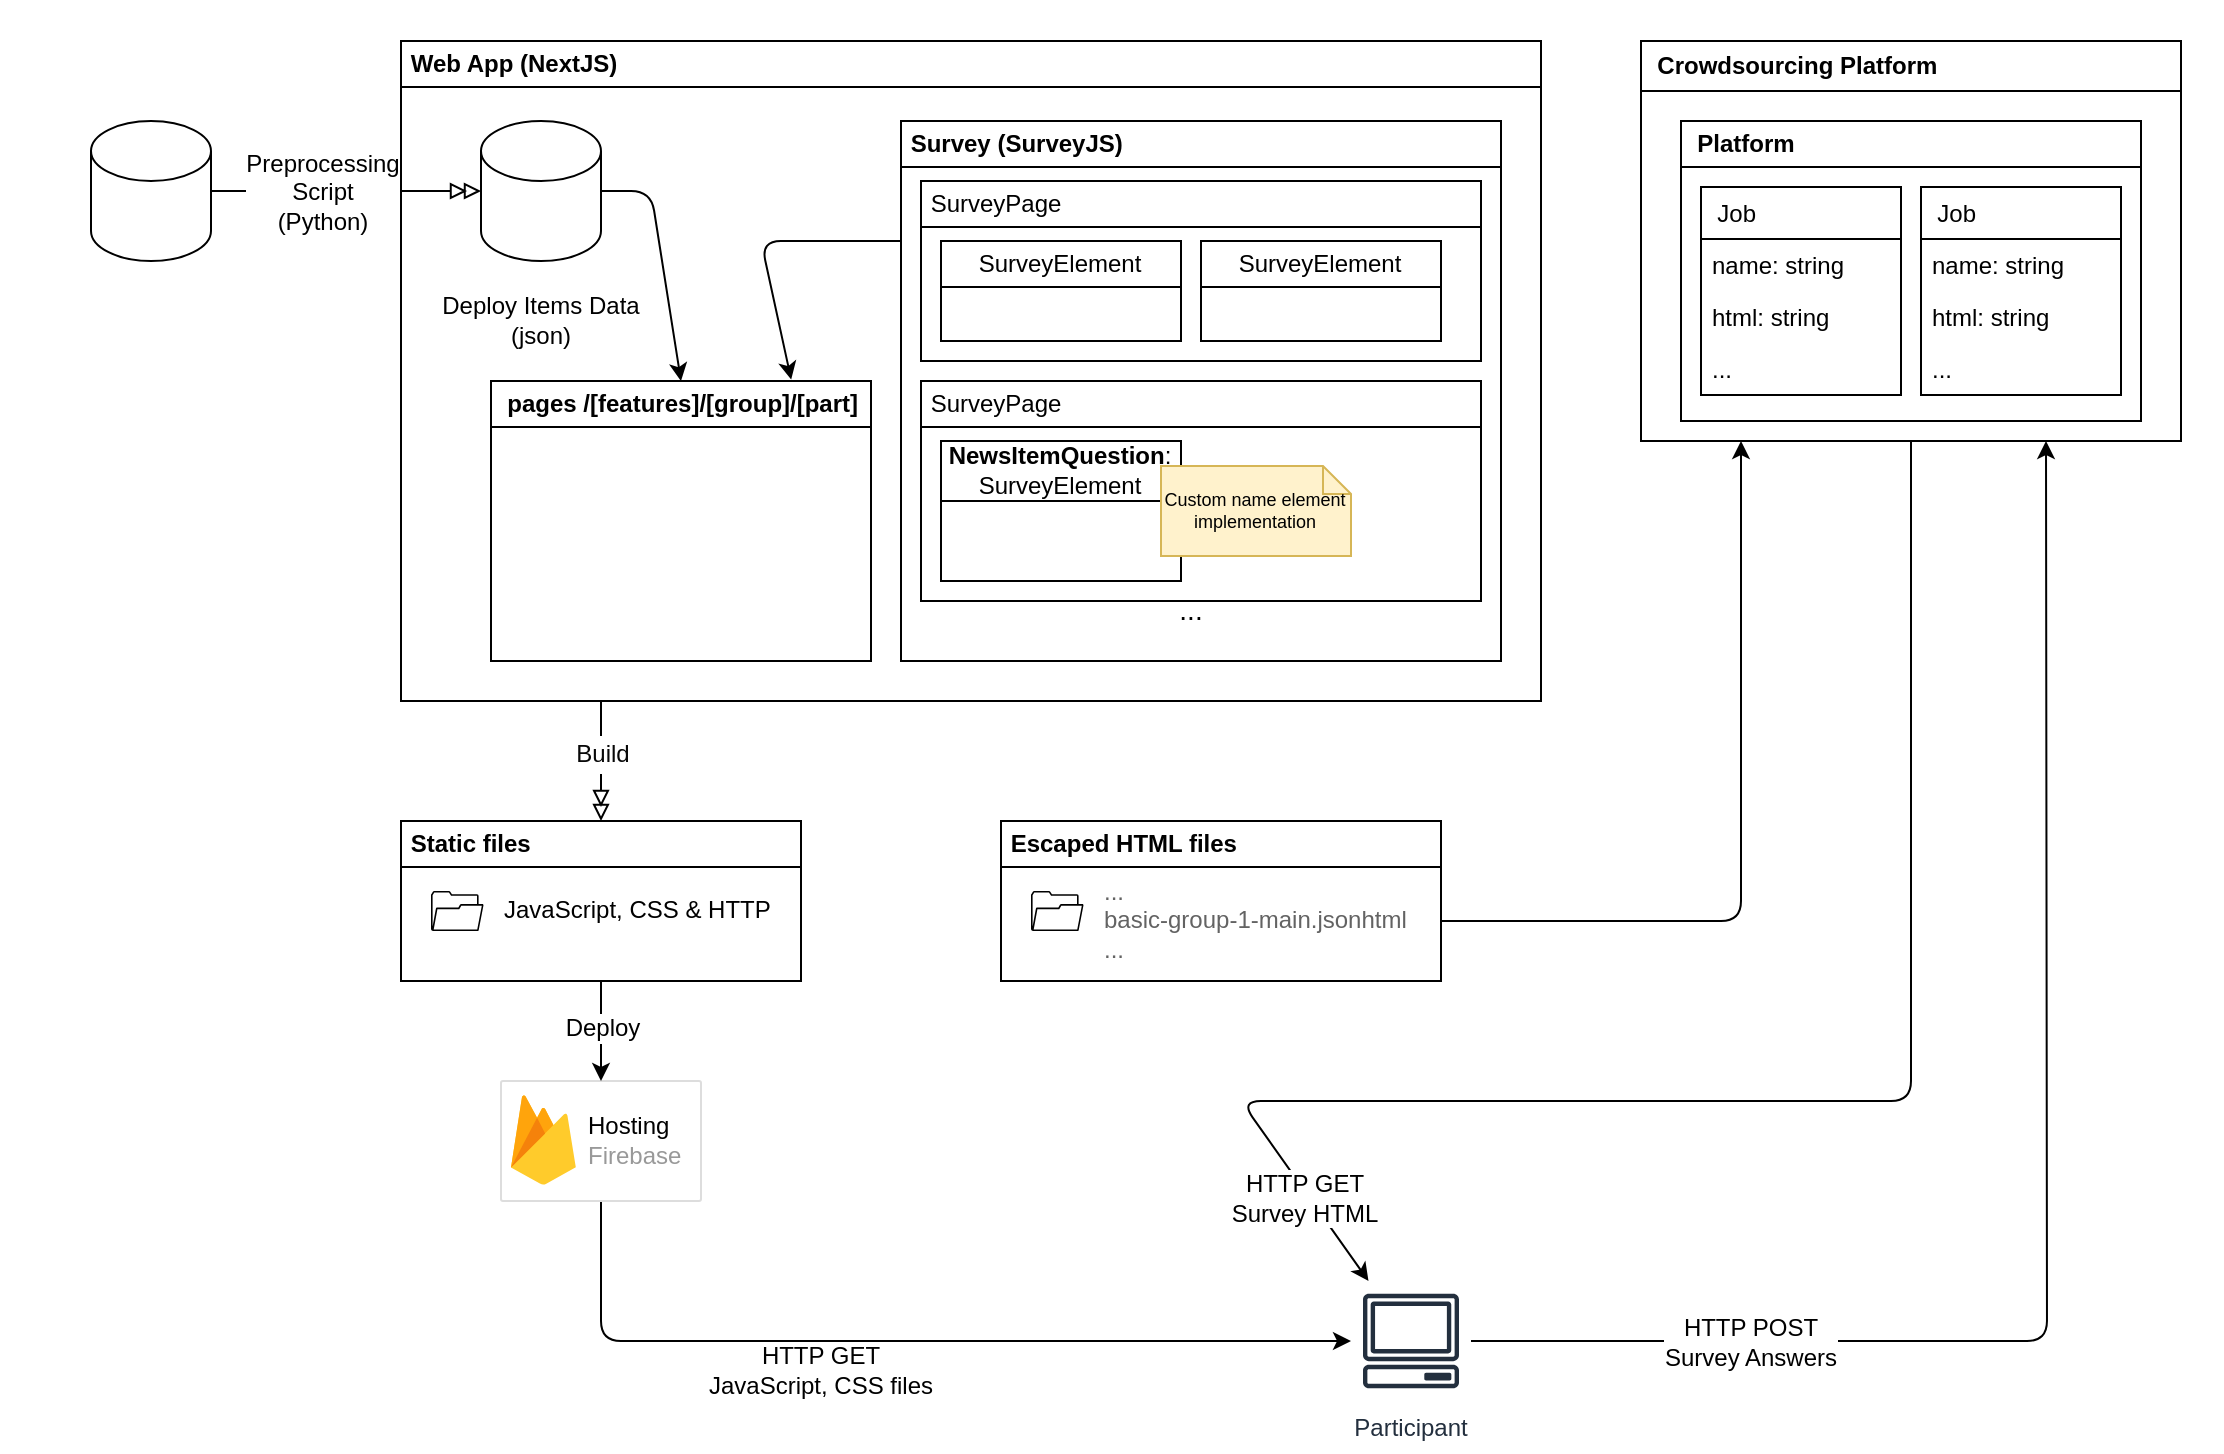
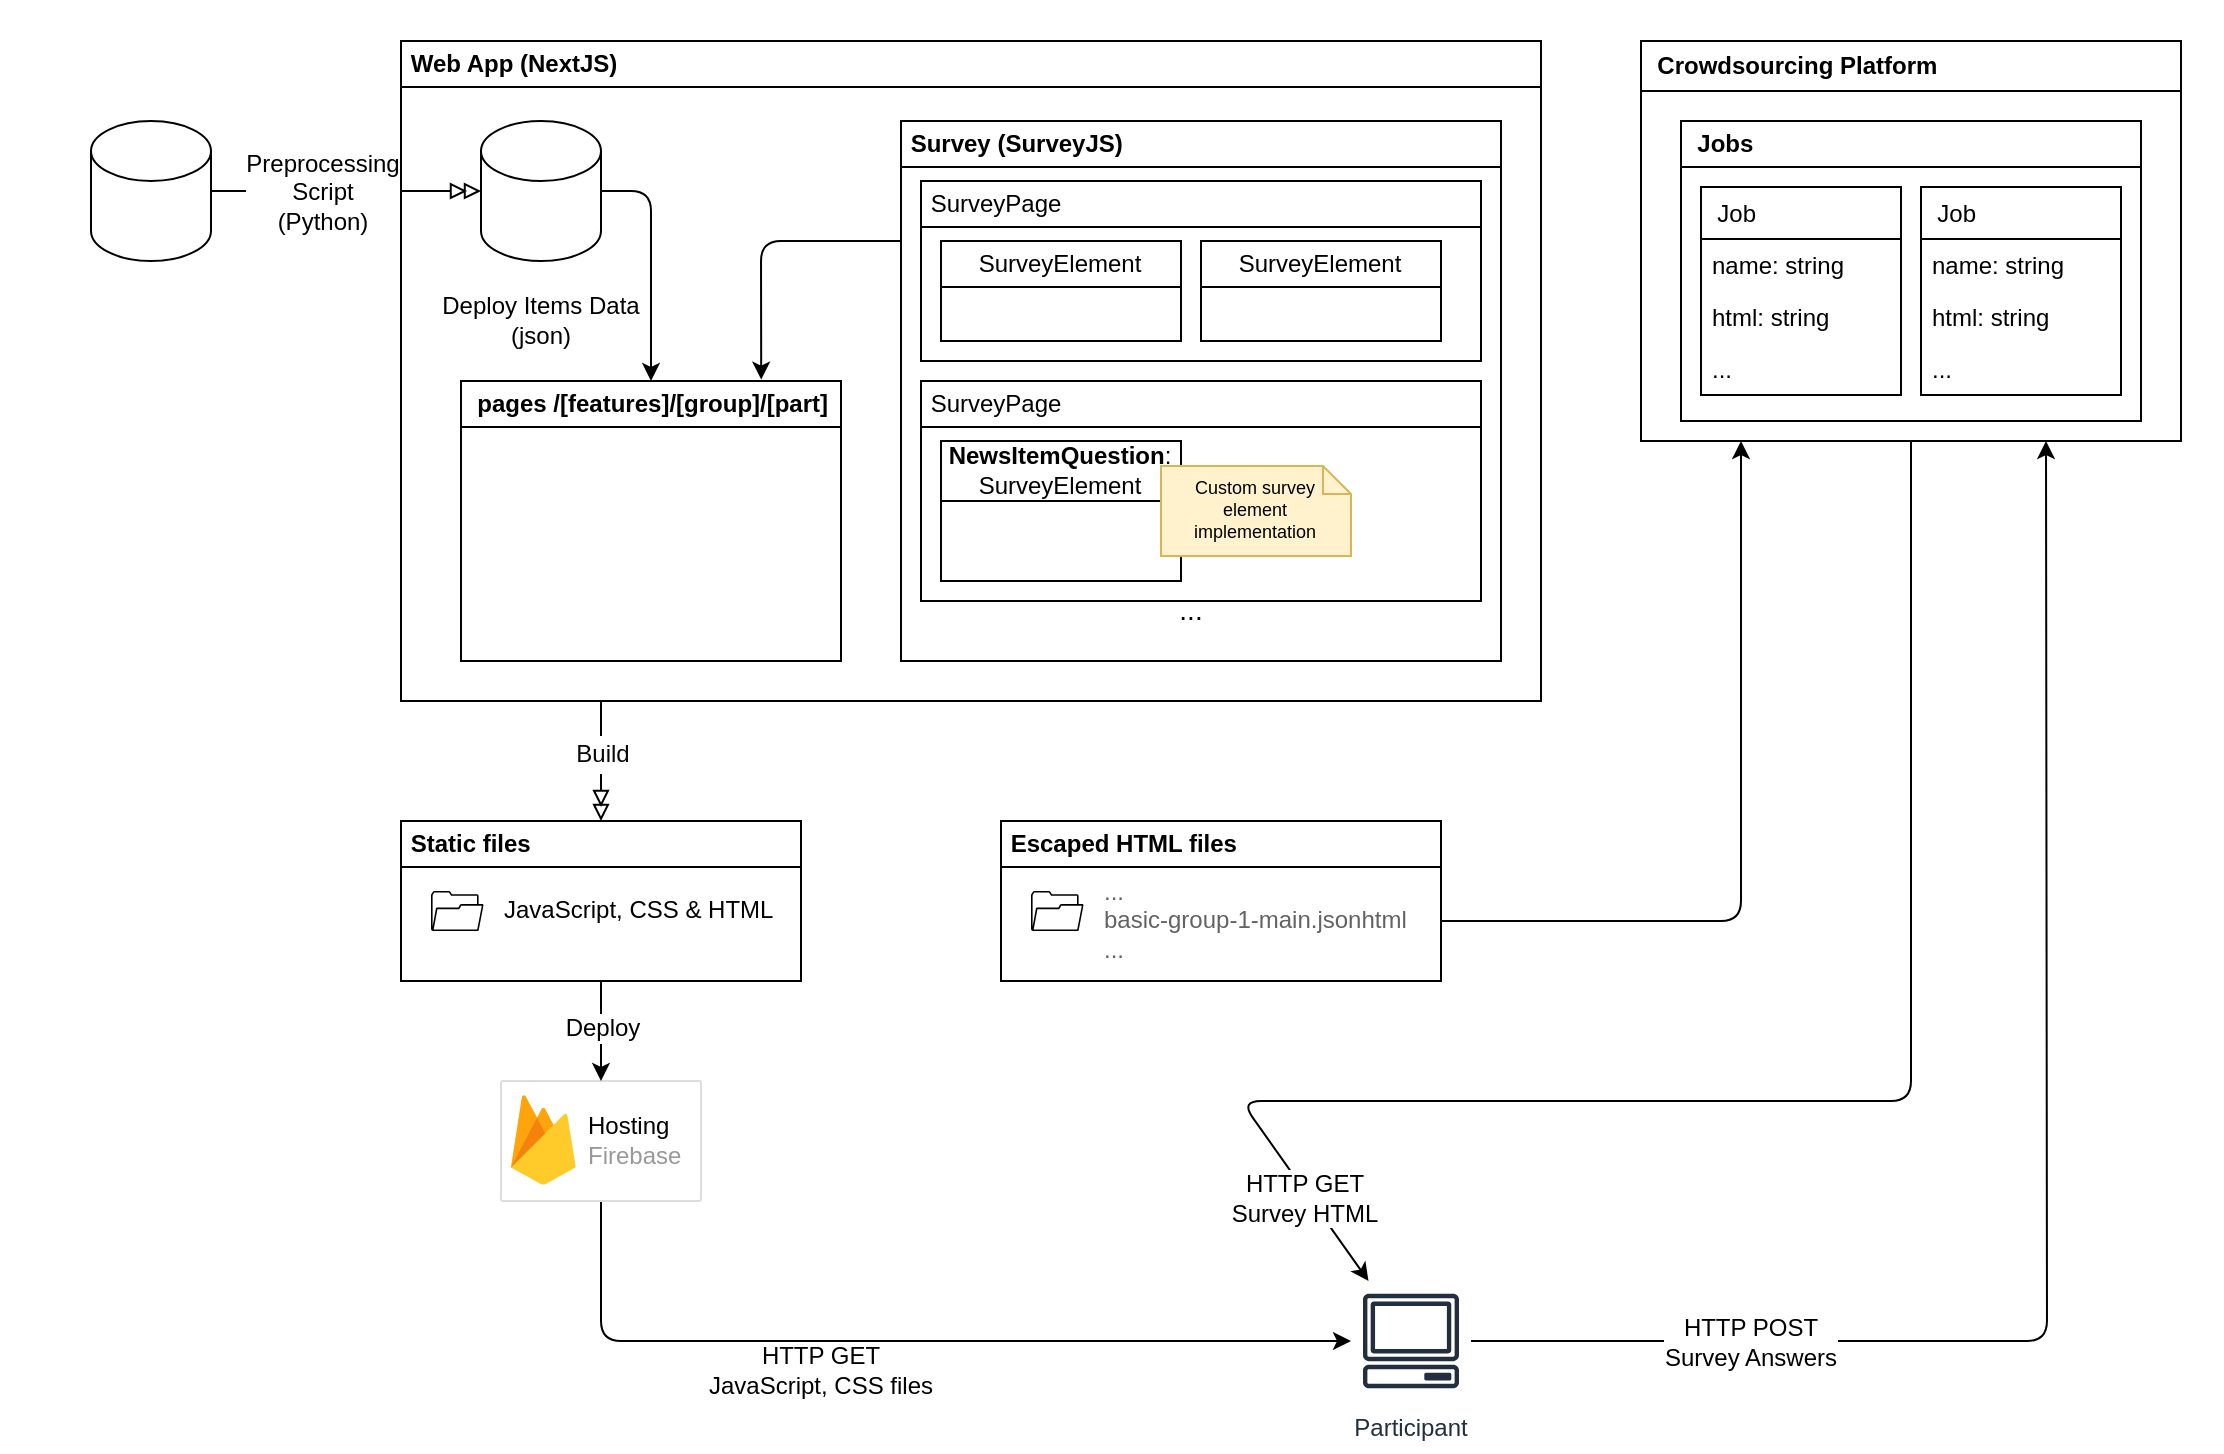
node "Platform": label "Platform" -> "Jobs"
node "Custom name element implementation": label "Custom name element implementation" -> "Custom survey element implementation"
node "pages /[features]/[group]/[part]": moved (681, 521) -> (651, 521)
node "JavaScript, CSS & HTTP": label "JavaScript, CSS & HTTP" -> "JavaScript, CSS & HTML"
